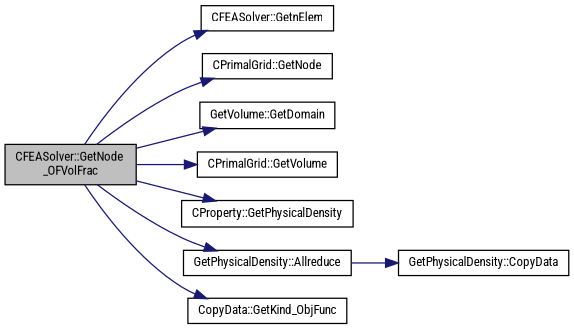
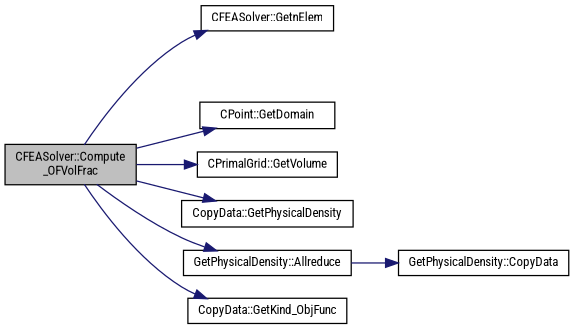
node "CPrimalGrid::GetNode": removed
node "GetVolume::GetDomain": label "GetVolume::GetDomain" -> "CPoint::GetDomain"
node "CFEASolver::GetNode _OFVolFrac": label "CFEASolver::GetNode _OFVolFrac" -> "CFEASolver::Compute _OFVolFrac"
node "CProperty::GetPhysicalDensity": label "CProperty::GetPhysicalDensity" -> "CopyData::GetPhysicalDensity"
